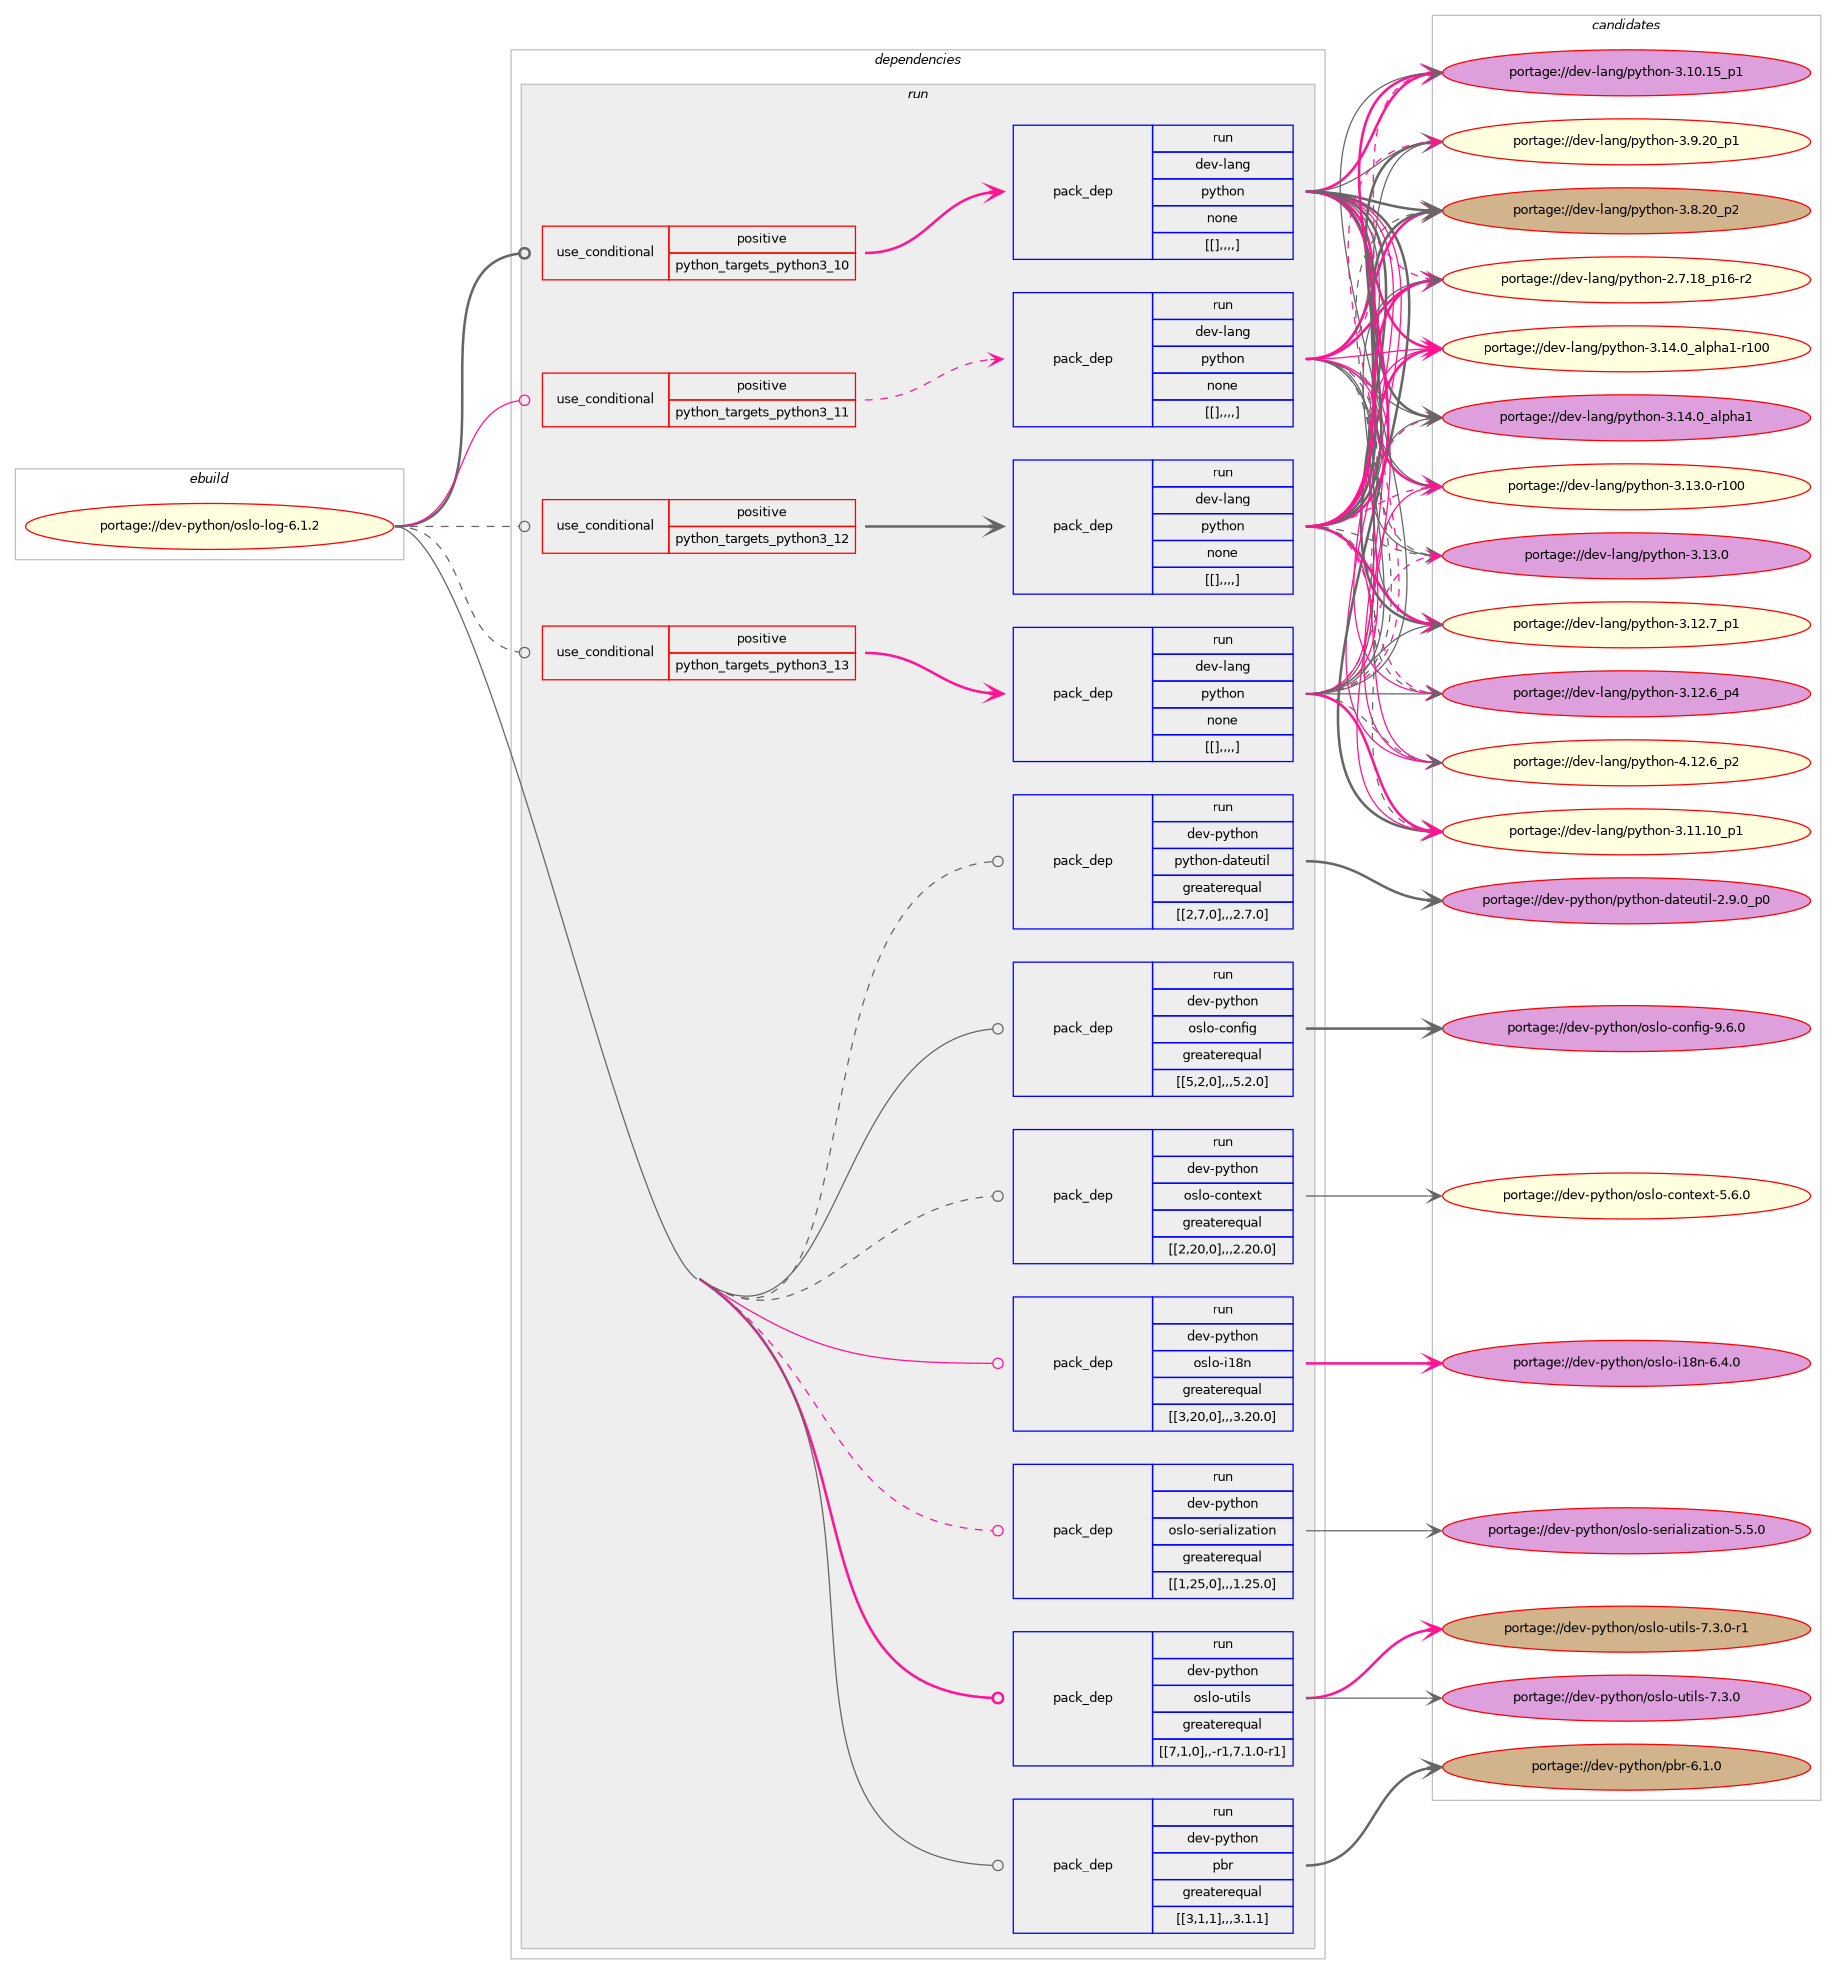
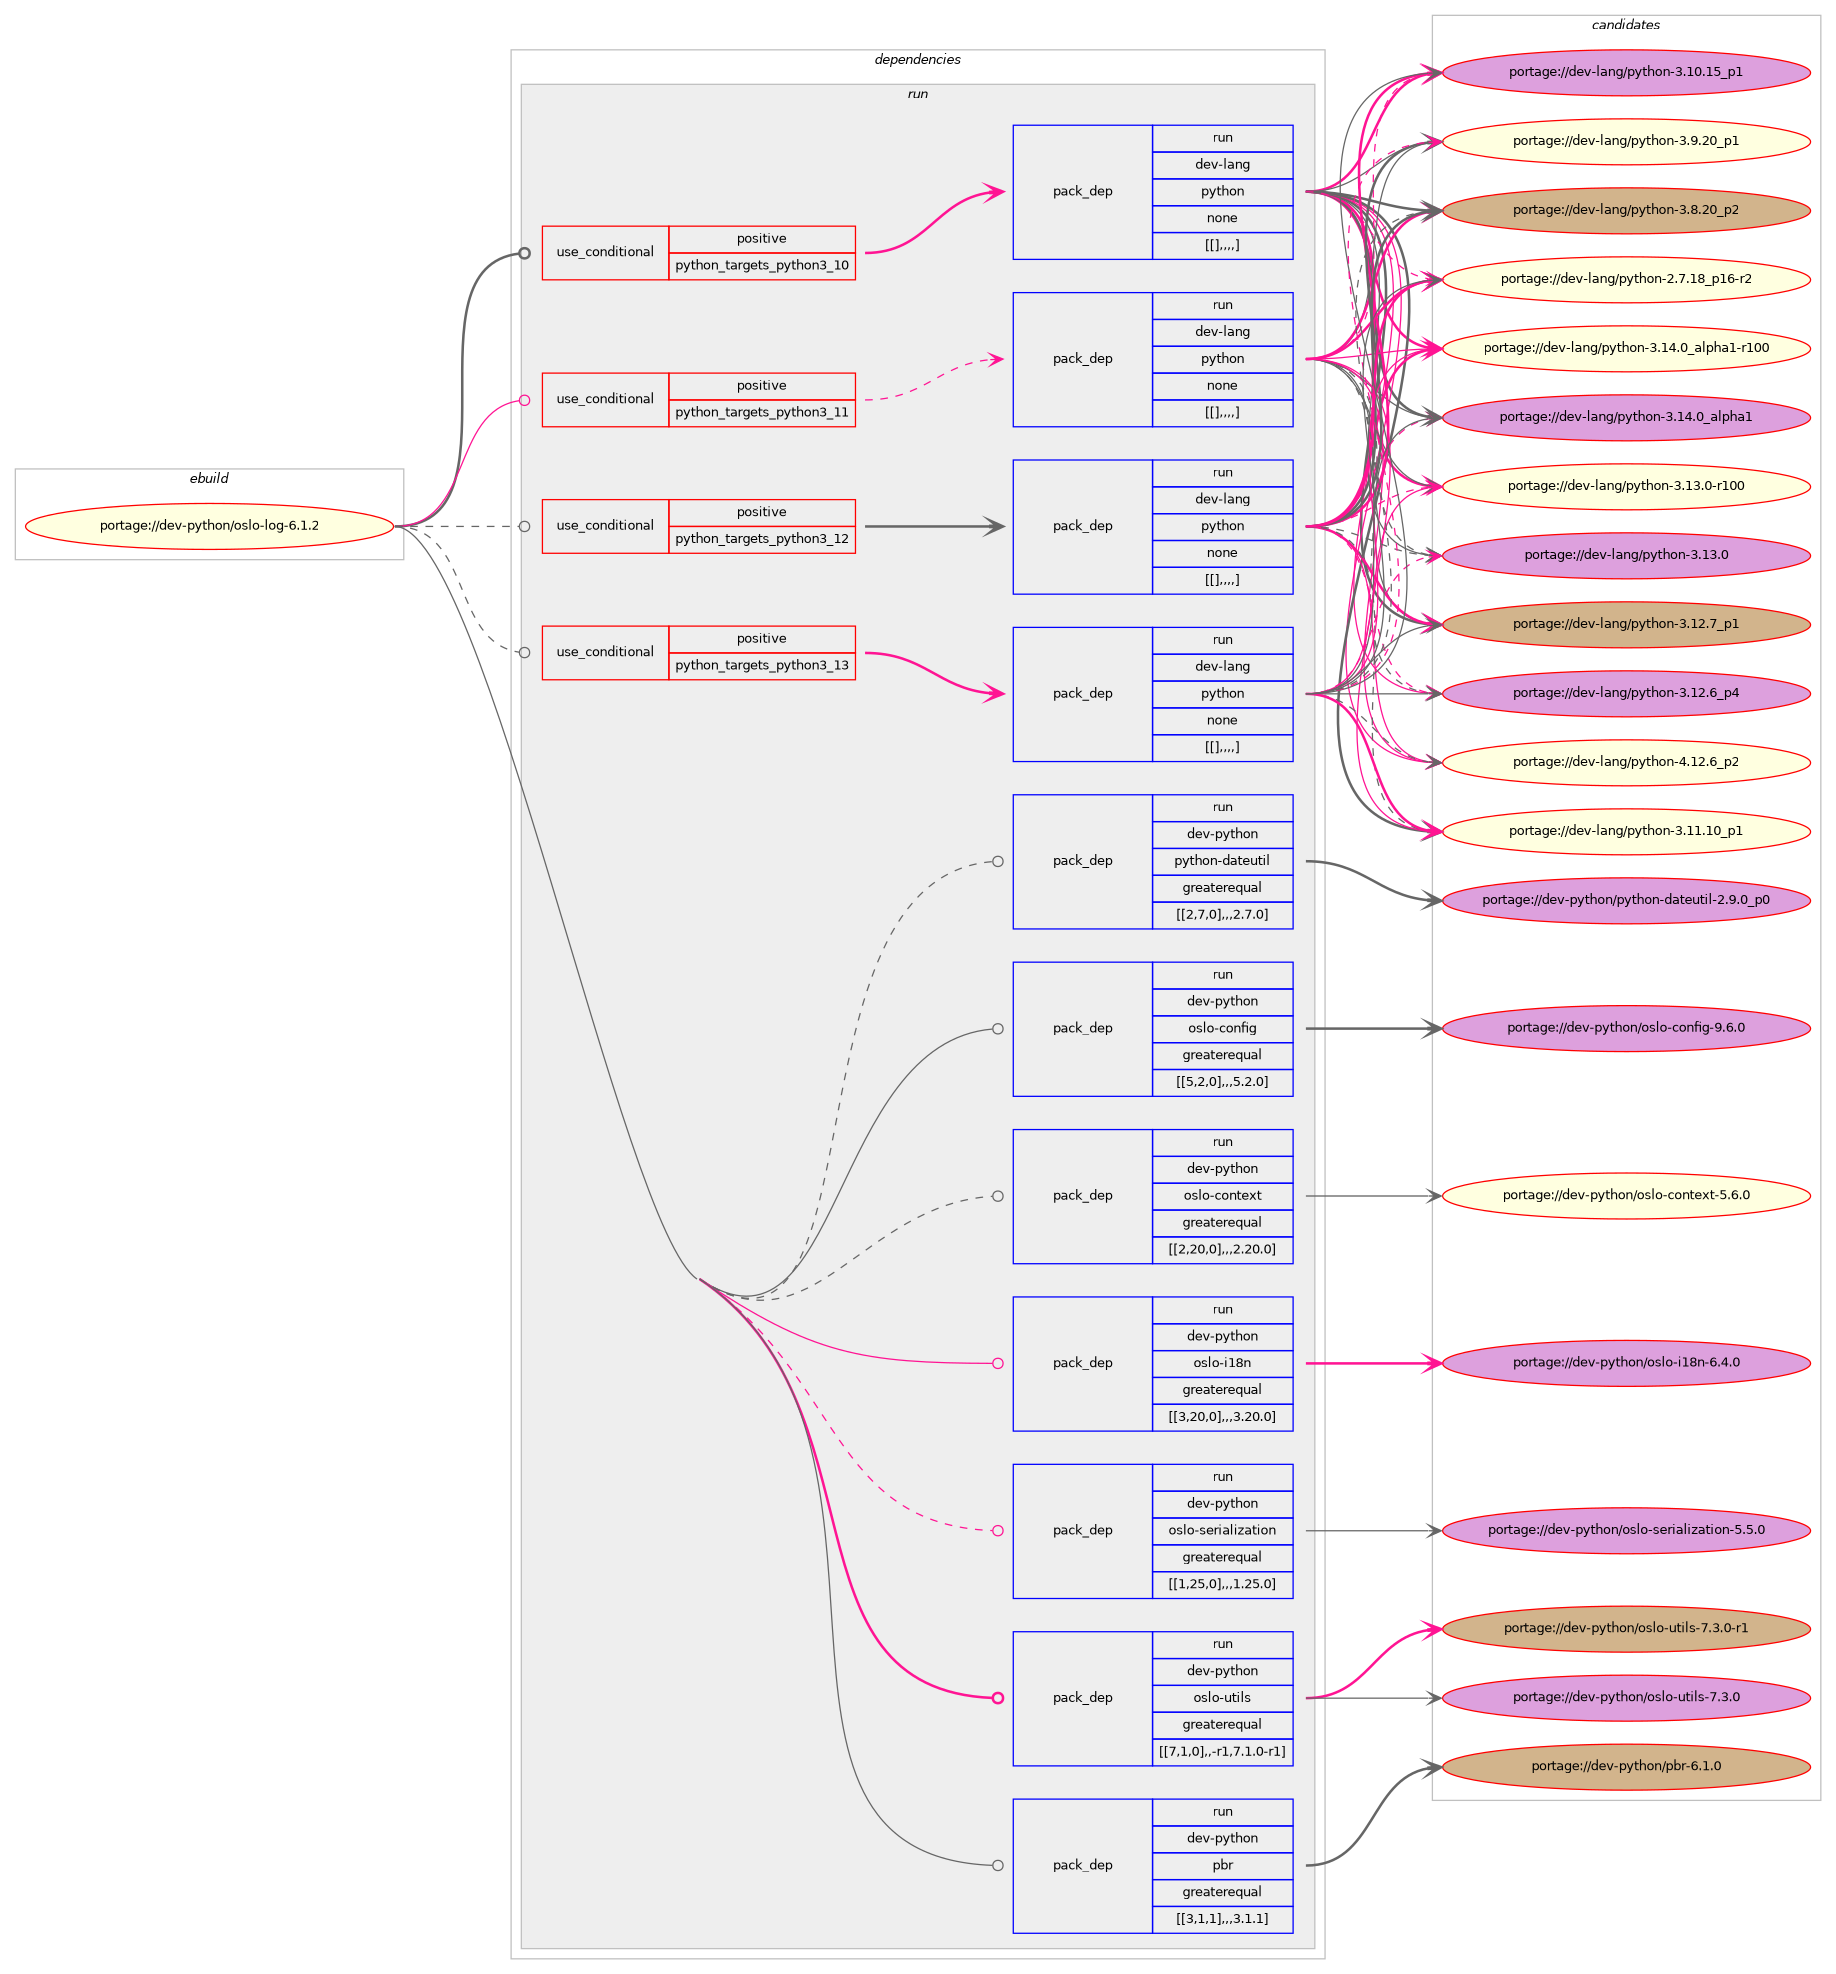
node "portage://dev-lang/python-3.12.7_p1": fillcolor lightyellow -> tan
